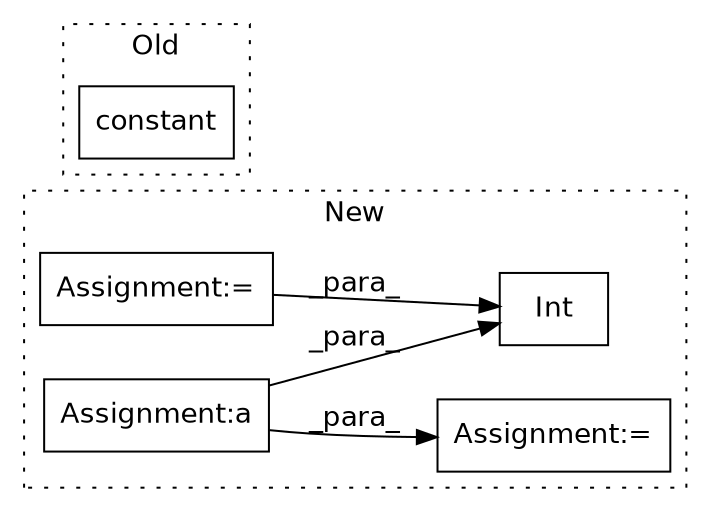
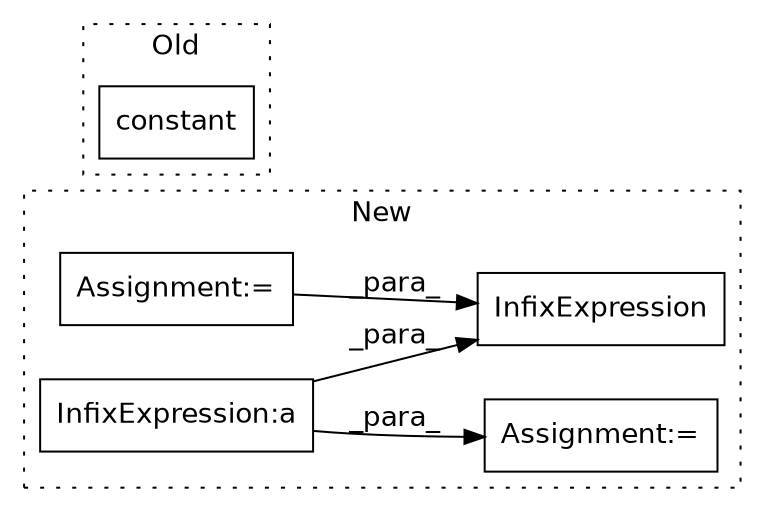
node "Int": label "Int" -> "InfixExpression"
node "Assignment:a": label "Assignment:a" -> "InfixExpression:a"
